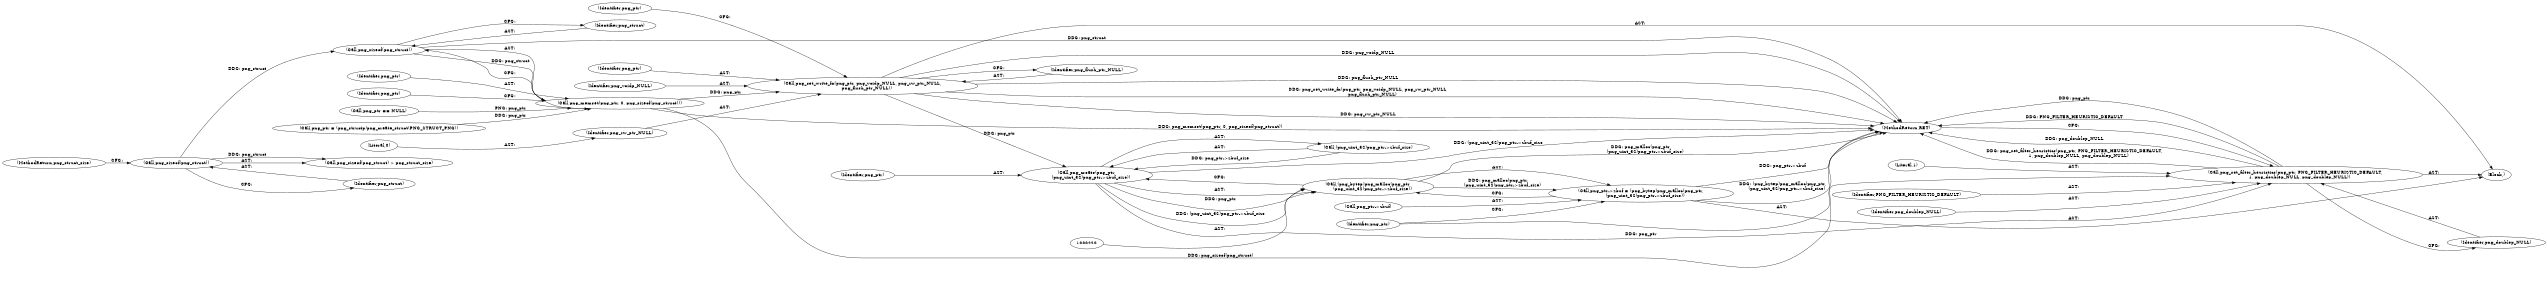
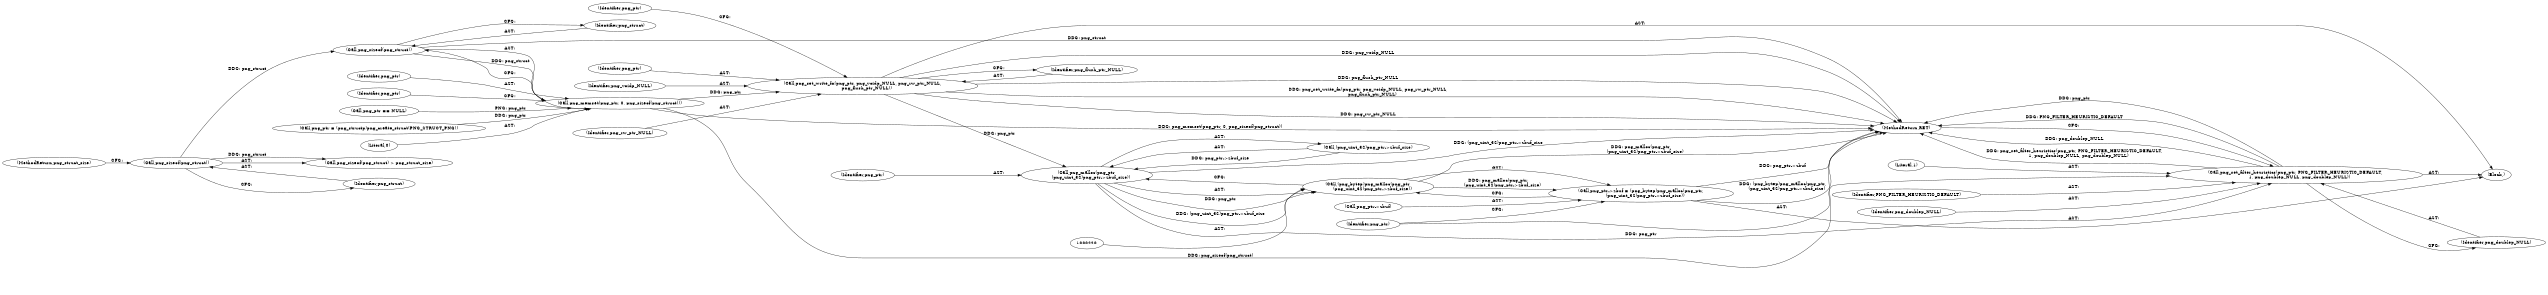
edge "(Literal,0)" -> "(Identifier,png_rw_ptr_NULL)": now "(Literal,0)" -> "(Call,png_memset(png_ptr, 0, png_sizeof(png_struct)))"
node "(Call,png_create(png_ptr, (png_uint_32)png_ptr->zbuf_size))": label "(Call,png_create(png_ptr, (png_uint_32)png_ptr->zbuf_size))" -> "(Call,png_malloc(png_ptr, (png_uint_32)png_ptr->zbuf_size))"
